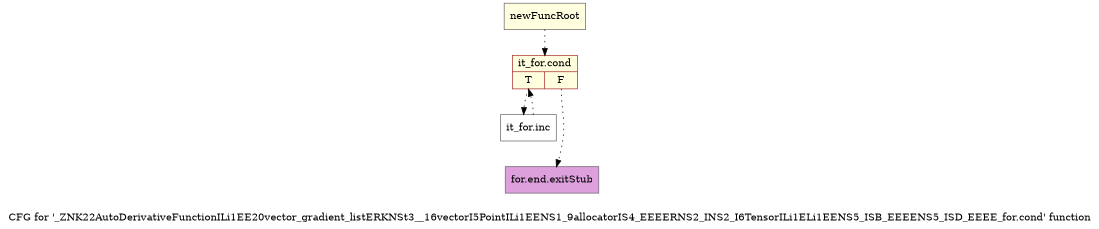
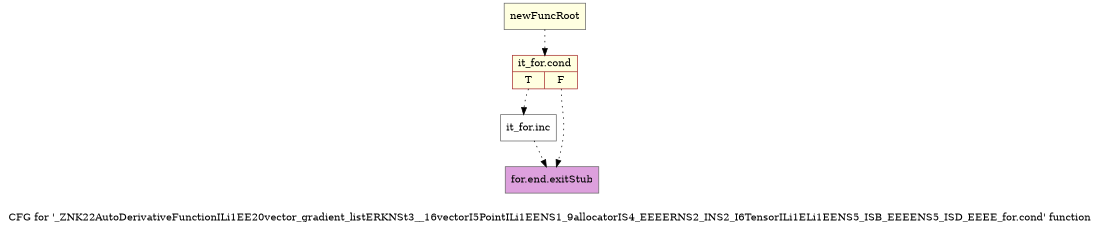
edge "it_for.inc" -> "it_for.cond": now "it_for.inc" -> "for.end.exitStub"
